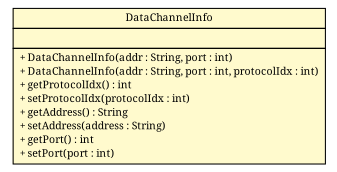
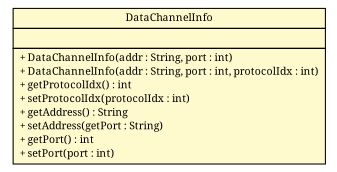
node "DataChannelInfo": text "+ setAddress(address : String)" -> "+ setAddress(getPort : String)"
